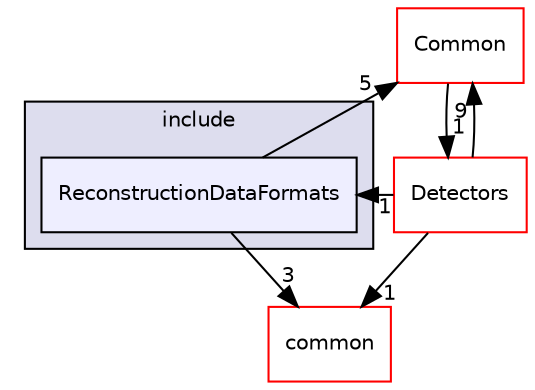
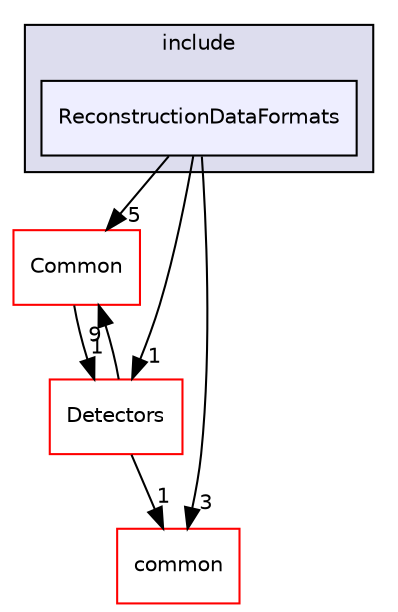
edge "Detectors" -> "ReconstructionDataFormats": reversed
